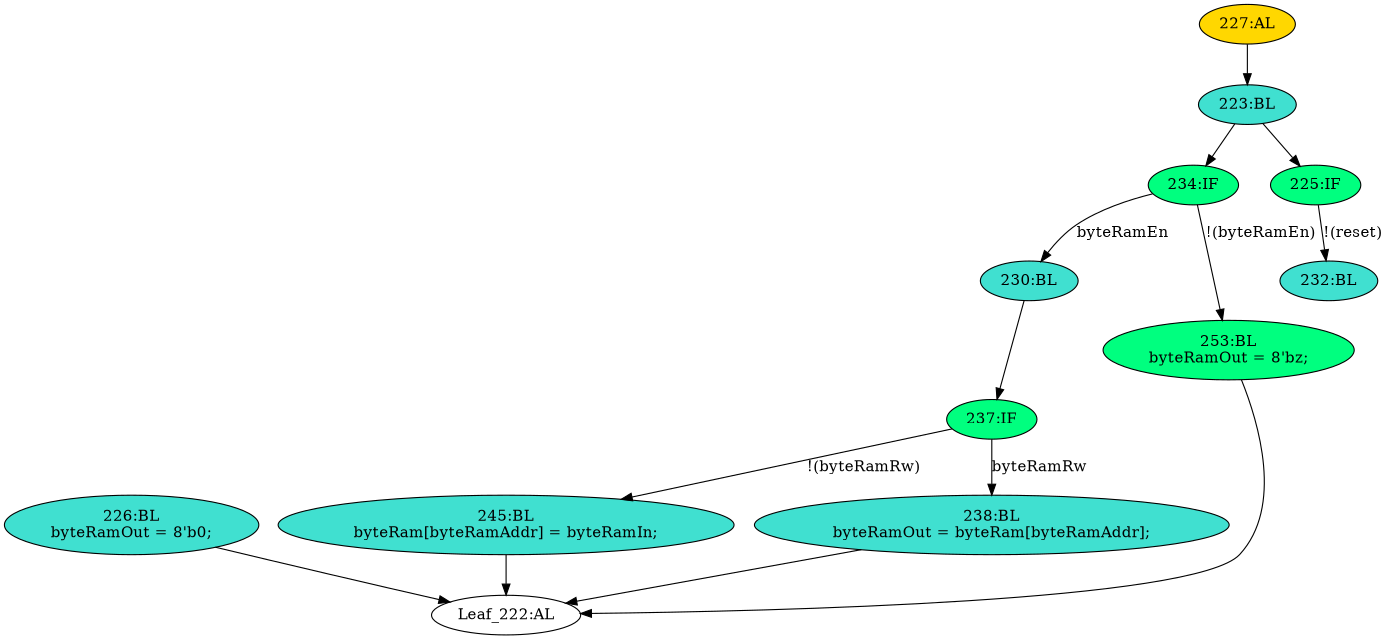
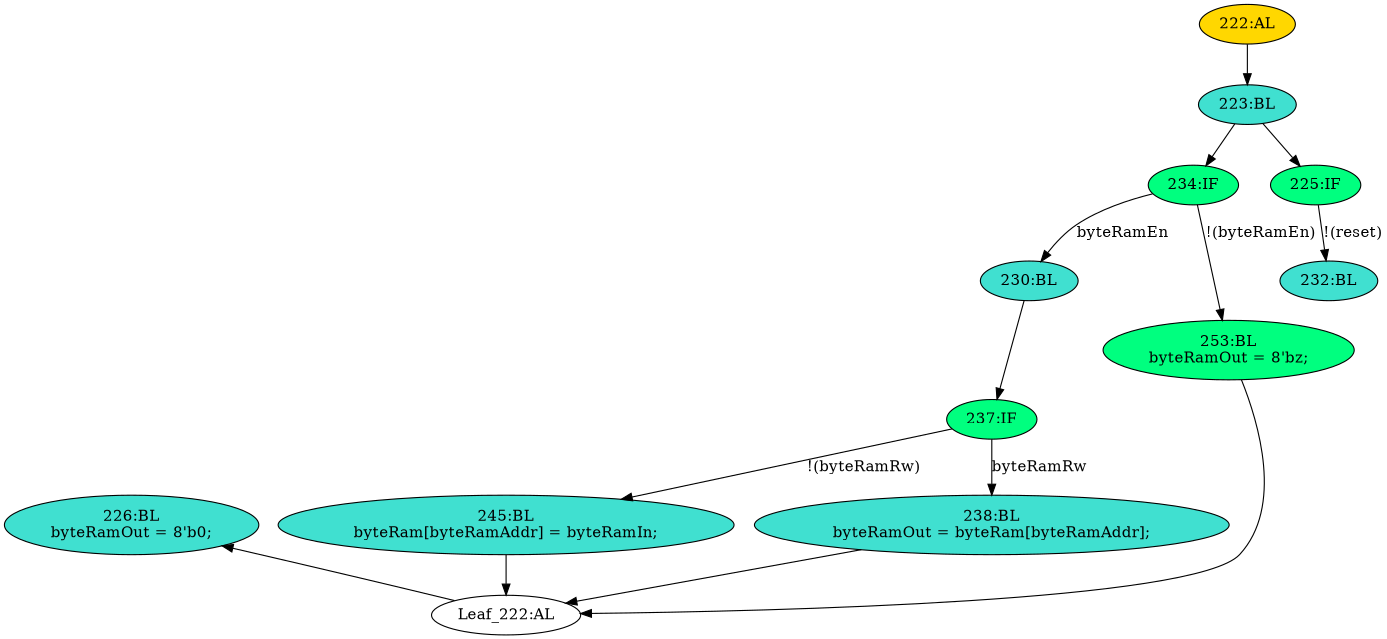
node "227:AL": label "227:AL" -> "222:AL"
edge "226:BL byteRamOut = 8'b0;" -> "Leaf_222:AL": reversed
